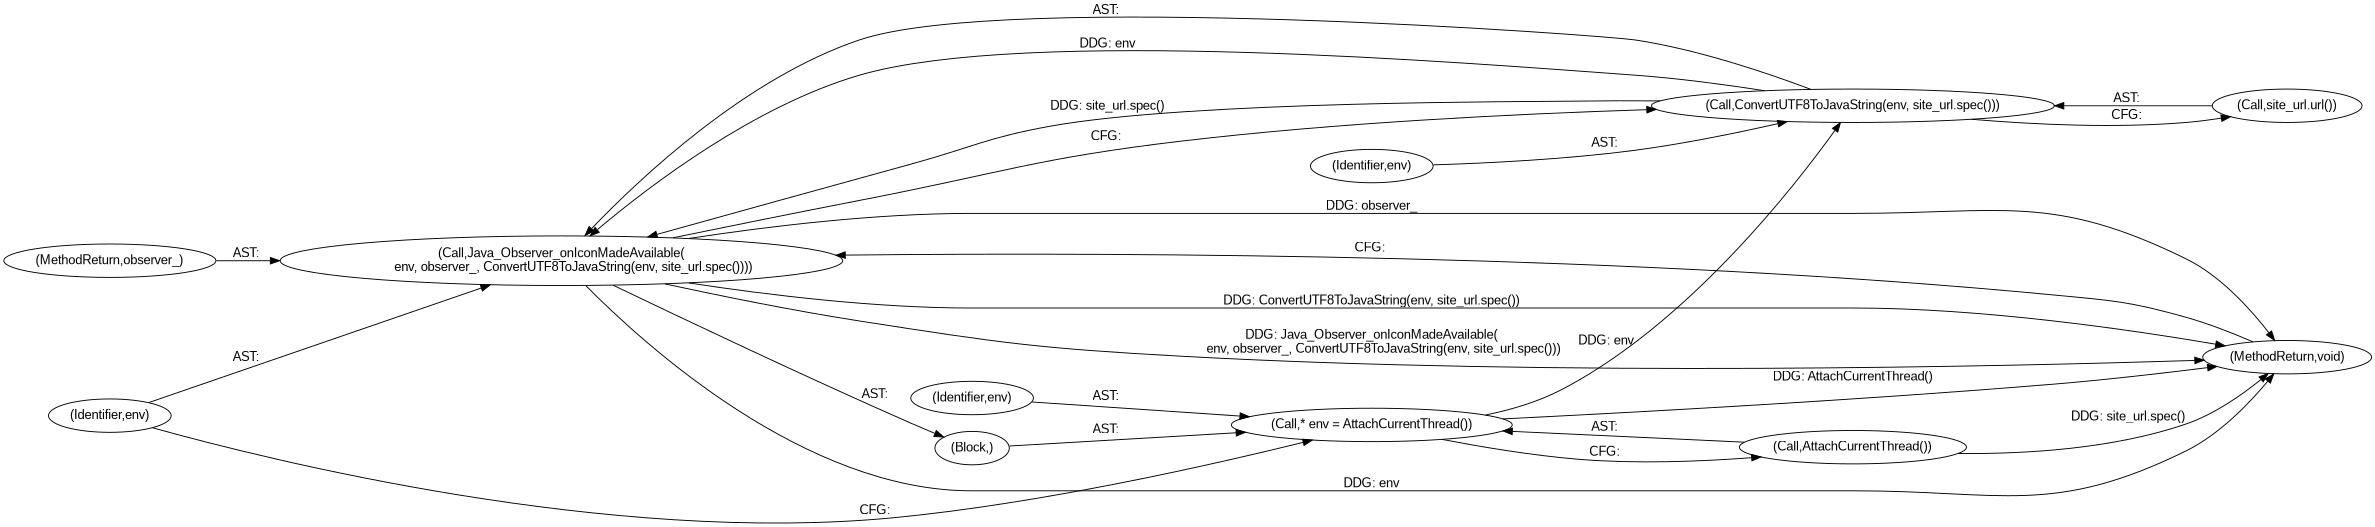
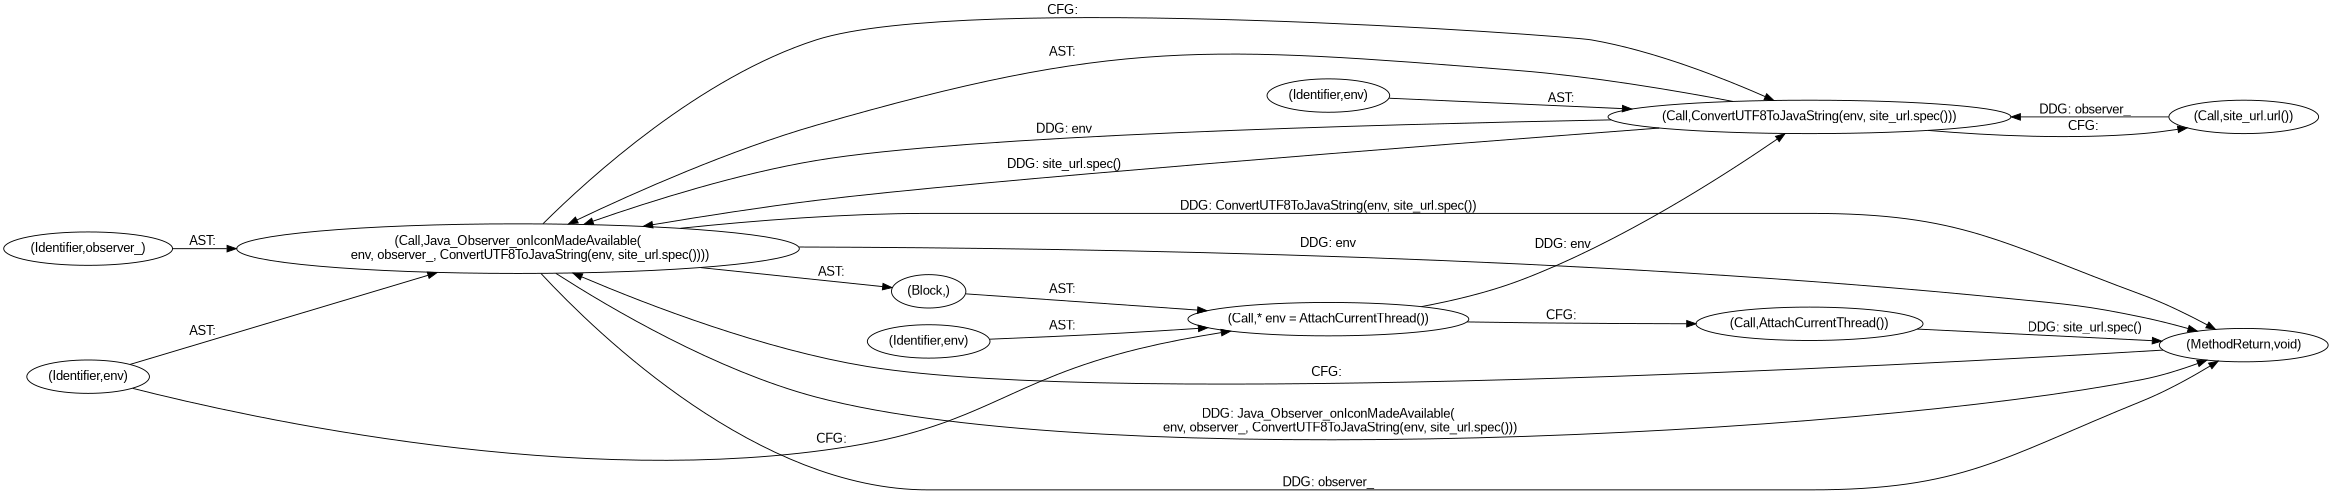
edge "(Call,site_url.url())" -> "(Call,ConvertUTF8ToJavaString(env, site_url.spec()))": label "AST: " -> "DDG: observer_"
node "(MethodReturn,observer_)": label "(MethodReturn,observer_)" -> "(Identifier,observer_)"
edge "(Call,* env = AttachCurrentThread())" -> "(MethodReturn,void)": removed, label "DDG: AttachCurrentThread()"
edge "(Call,AttachCurrentThread())" -> "(Call,* env = AttachCurrentThread())": removed, label "AST:"
